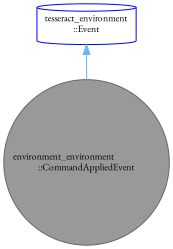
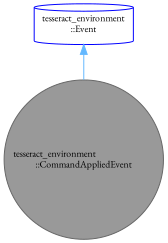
node "environment_environment ::CommandAppliedEvent": label "environment_environment ::CommandAppliedEvent" -> "tesseract_environment ::CommandAppliedEvent"
